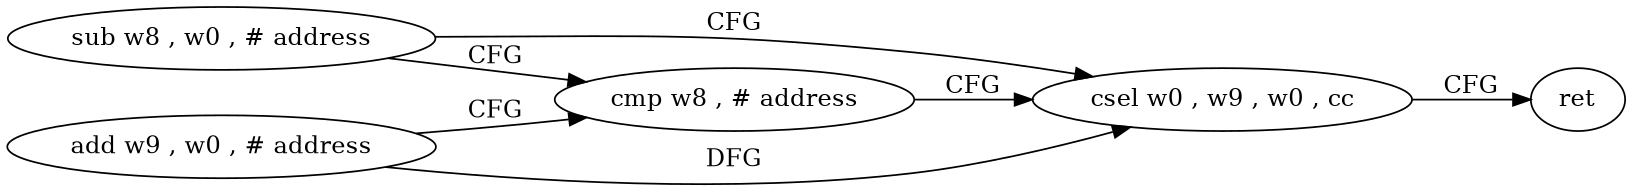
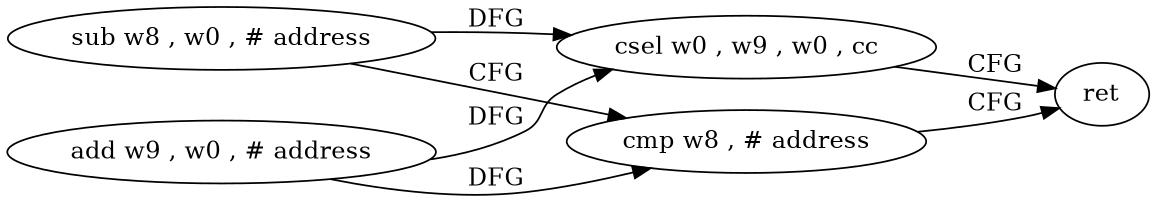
edge "sub w8 , w0 , # address" -> "csel w0 , w9 , w0 , cc": label "CFG" -> "DFG"
edge "cmp w8 , # address" -> "csel w0 , w9 , w0 , cc": now "cmp w8 , # address" -> "ret"
edge "add w9 , w0 , # address" -> "cmp w8 , # address": label "CFG" -> "DFG"
